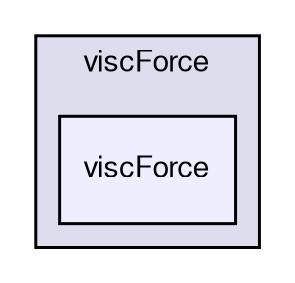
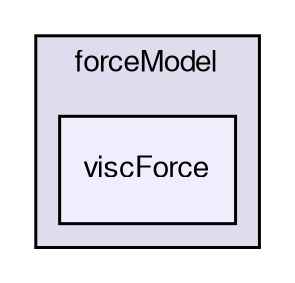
cluster "viscForce": label "viscForce" -> "forceModel"
